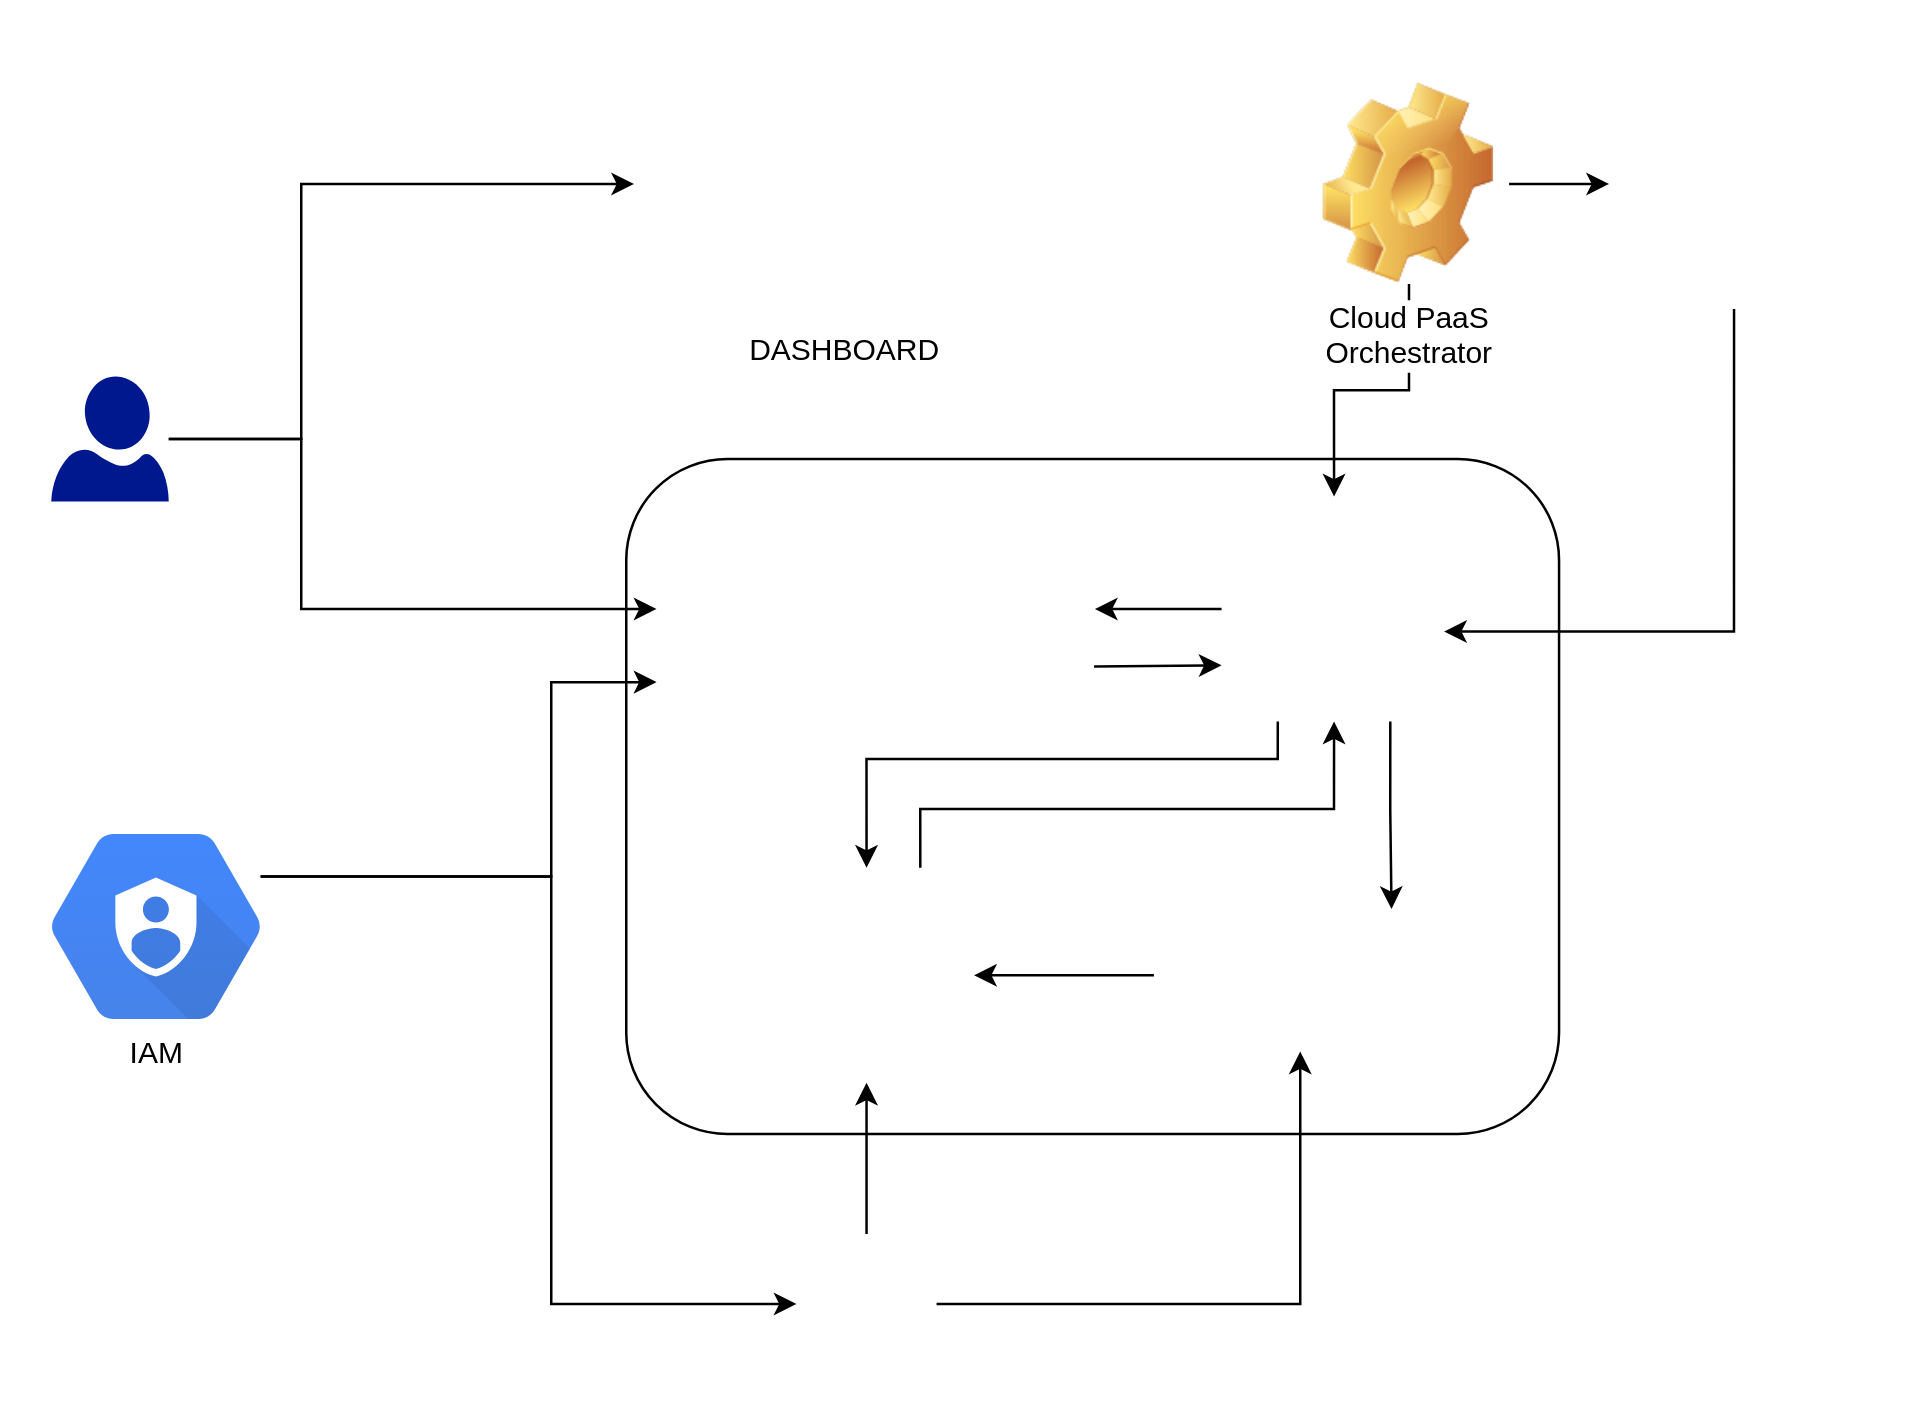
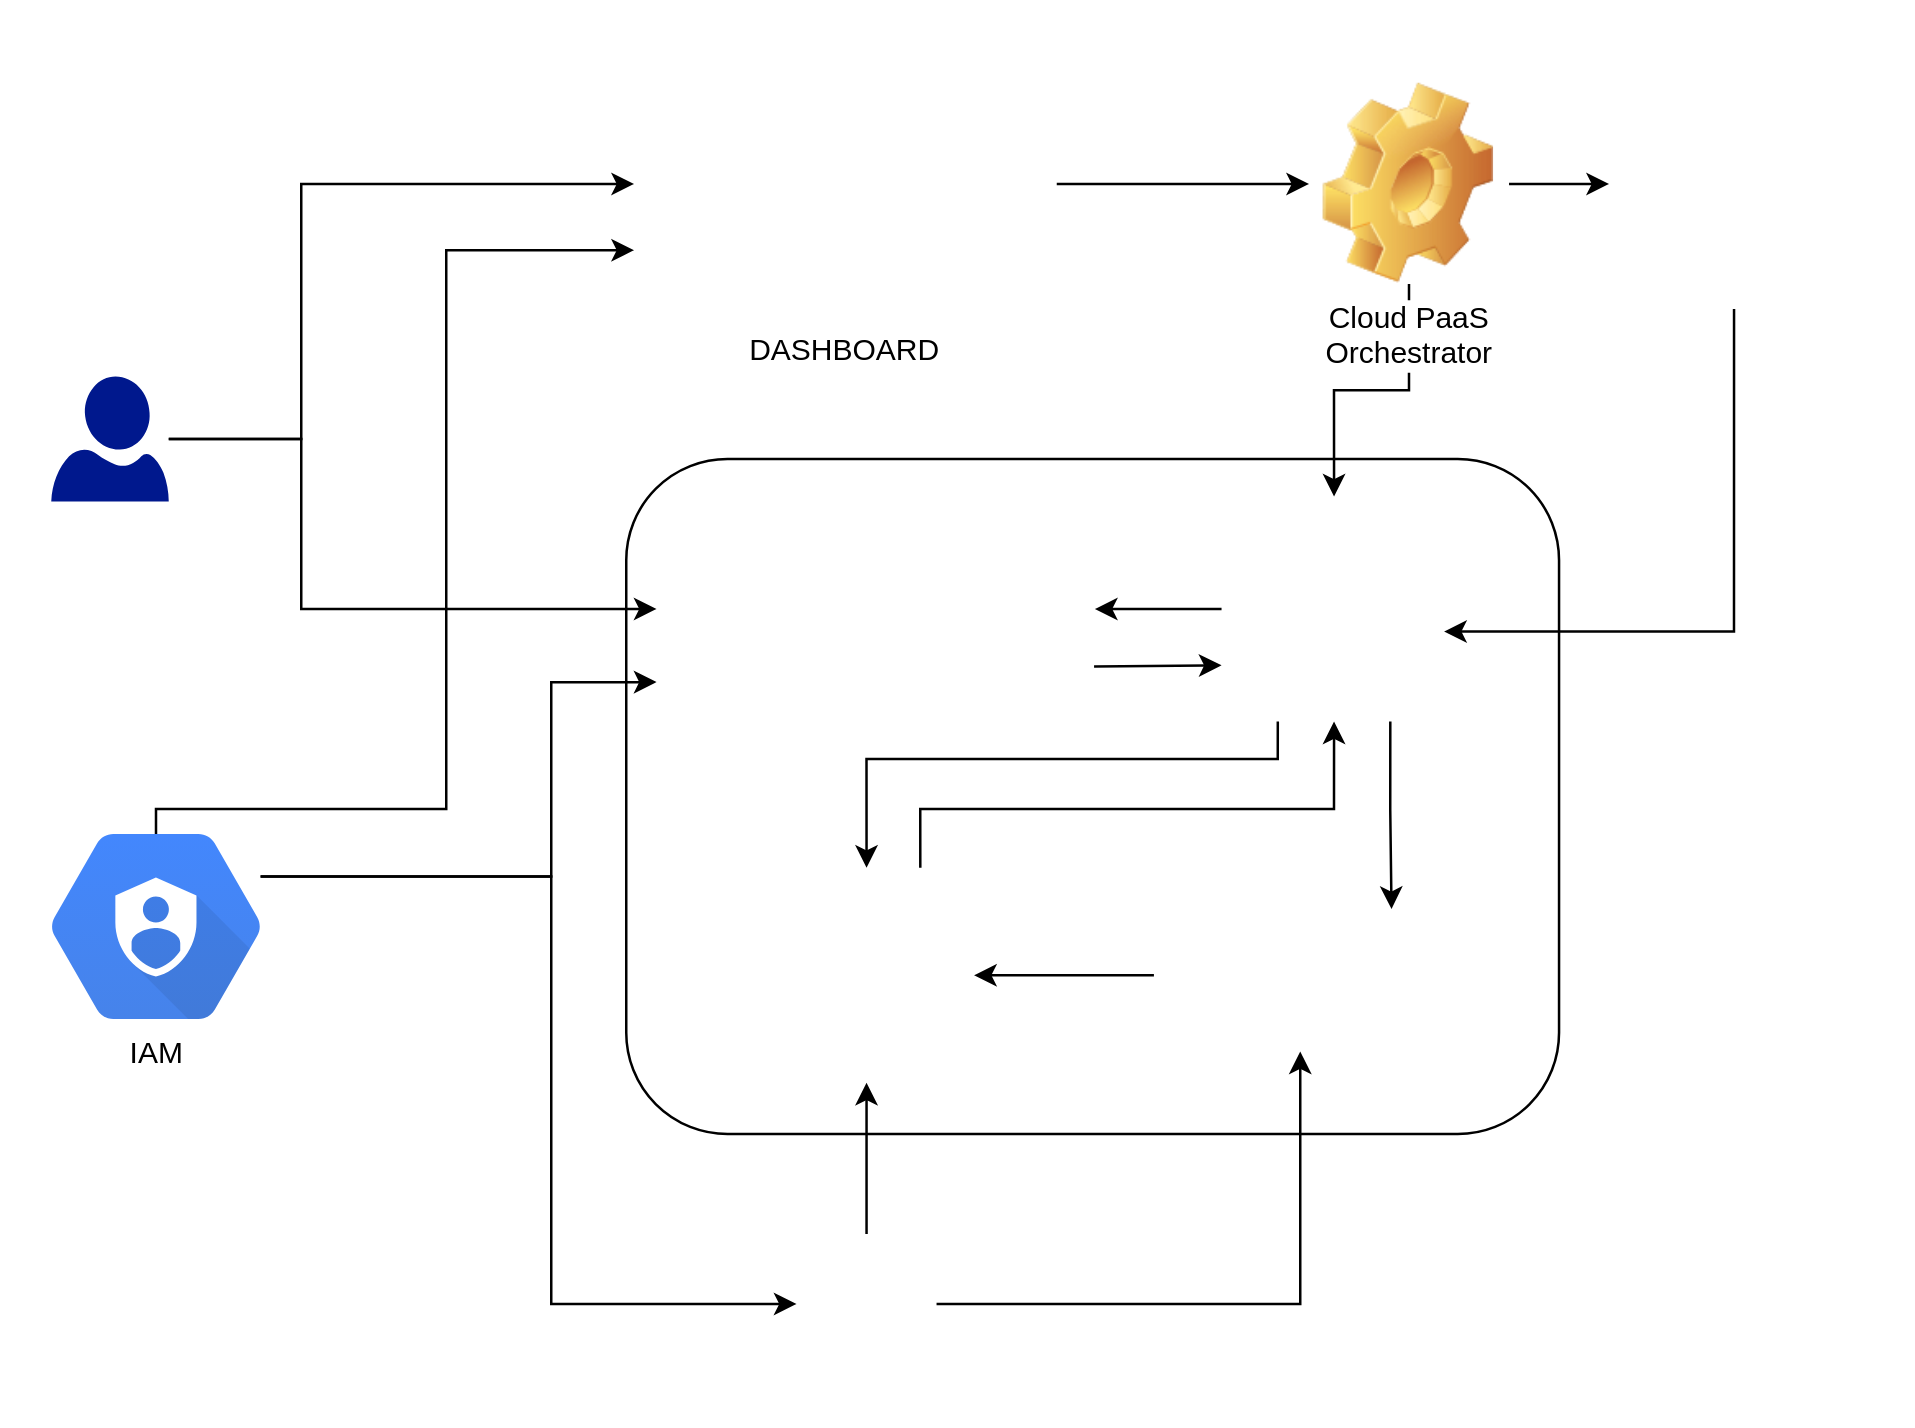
edge "DASHBOARD" -> "Cloud PaaS Orchestrator": added
edge "IAM" -> "DASHBOARD": added
